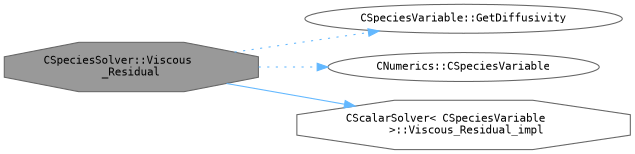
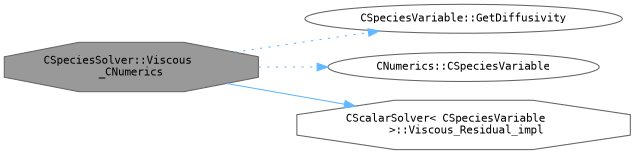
node "CSpeciesSolver::Viscous _Residual": label "CSpeciesSolver::Viscous _Residual" -> "CSpeciesSolver::Viscous _CNumerics"
